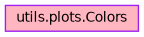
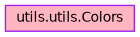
node "utils.plots.Colors": label "utils.plots.Colors" -> "utils.utils.Colors"
